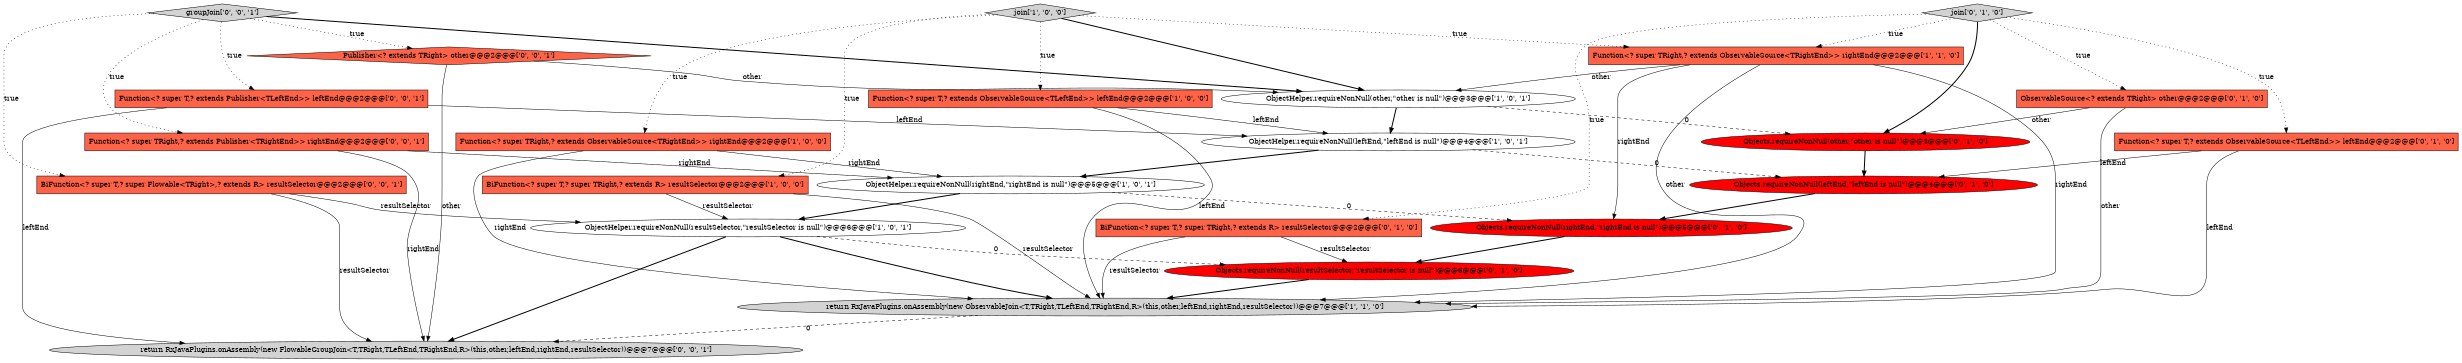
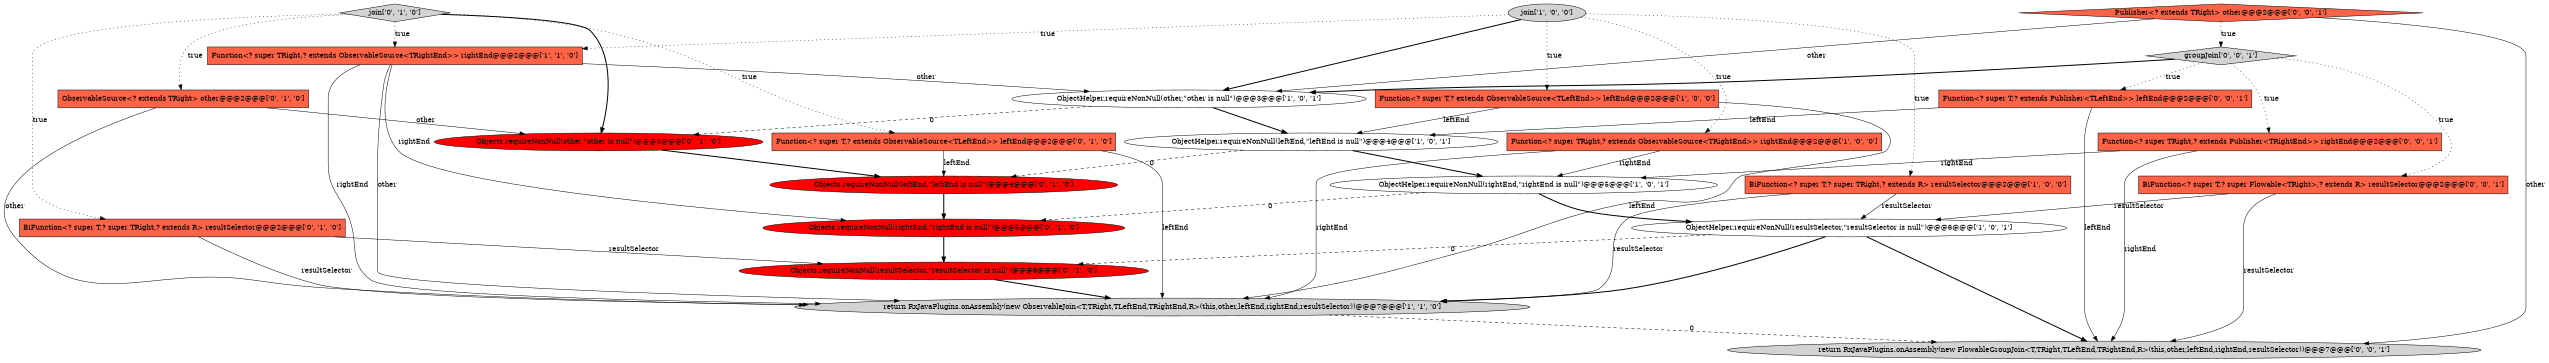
node "join['1', '0', '0']": shape diamond -> ellipse
edge "groupJoin['0', '0', '1']" -> "Publisher<? extends TRight> other@@@2@@@['0', '0', '1']": reversed
